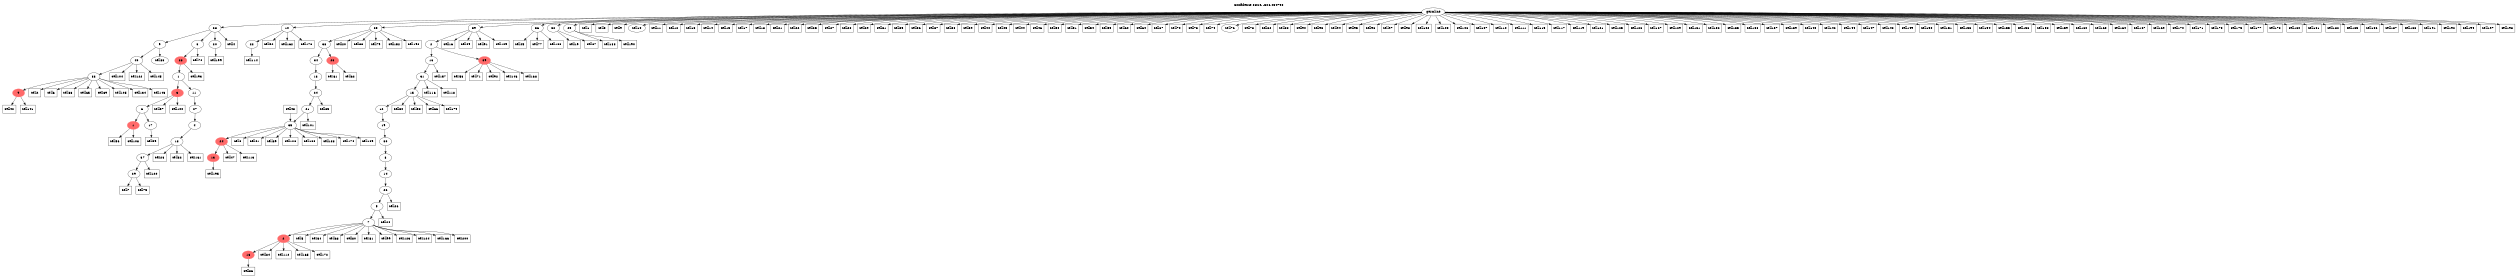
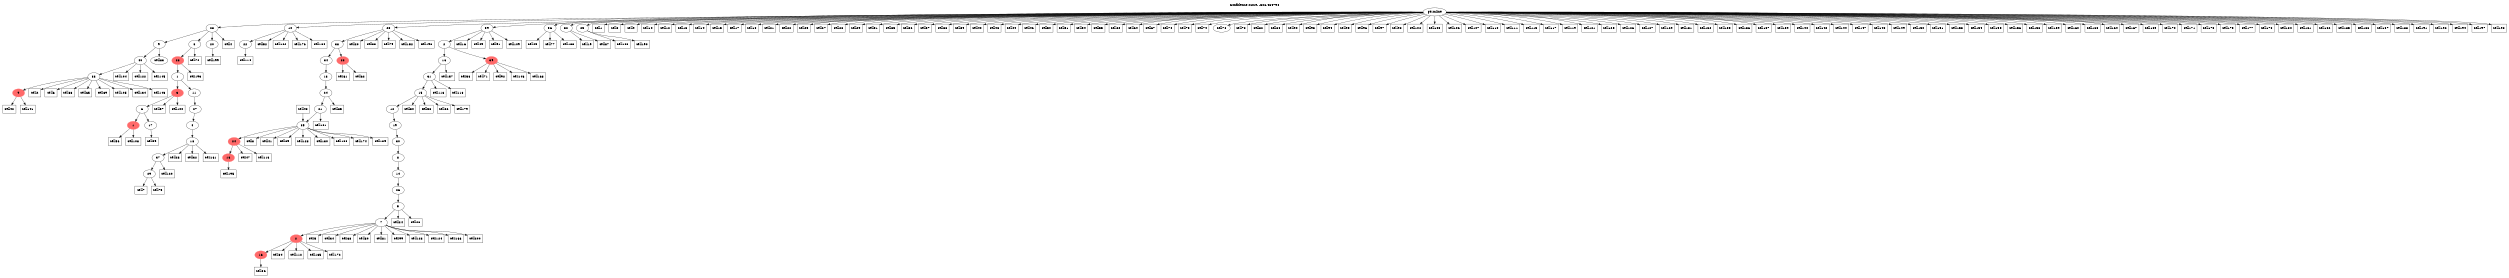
node "cell10": shape ellipse -> box
node "cell11": removed
node "cell184": added
edge "26" -> "cell26": now "5" -> "cell26"
